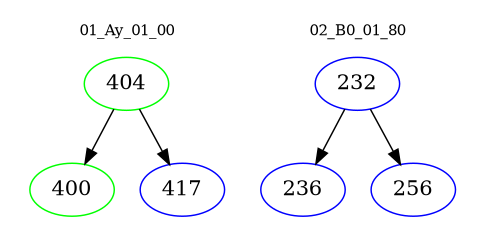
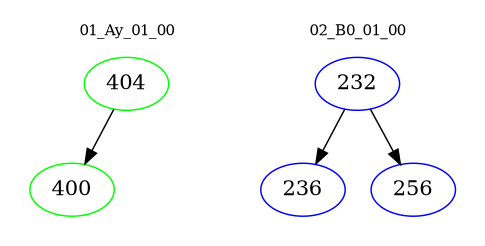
cluster "02_B0_01_80": label "02_B0_01_80" -> "02_B0_01_00"
node "417": removed
